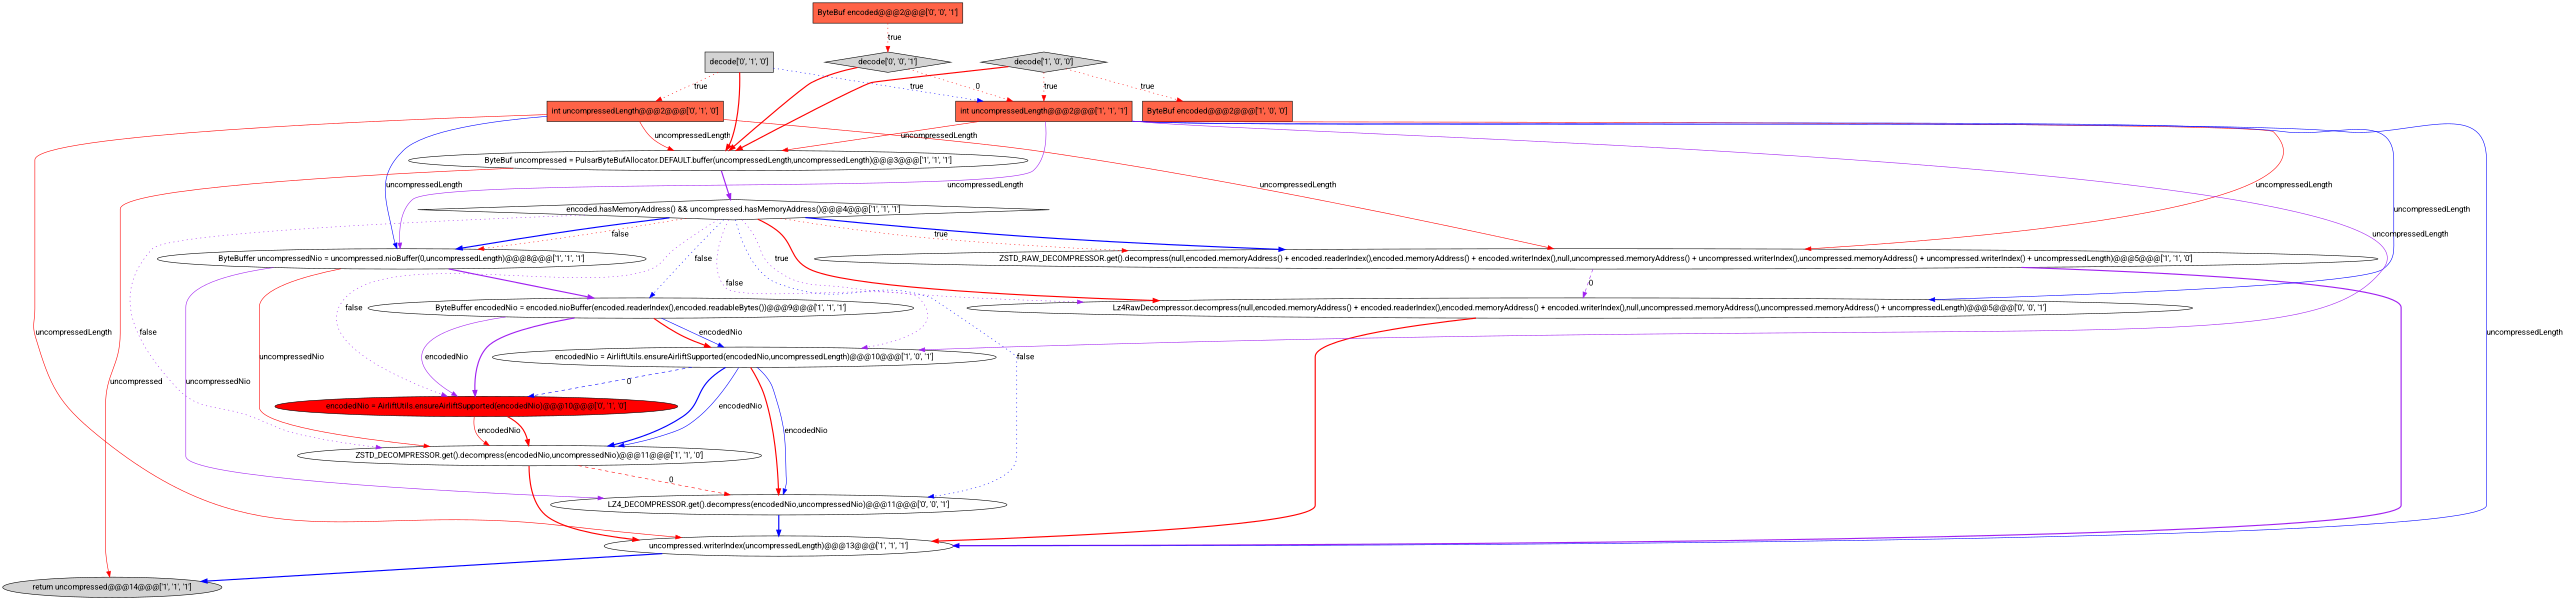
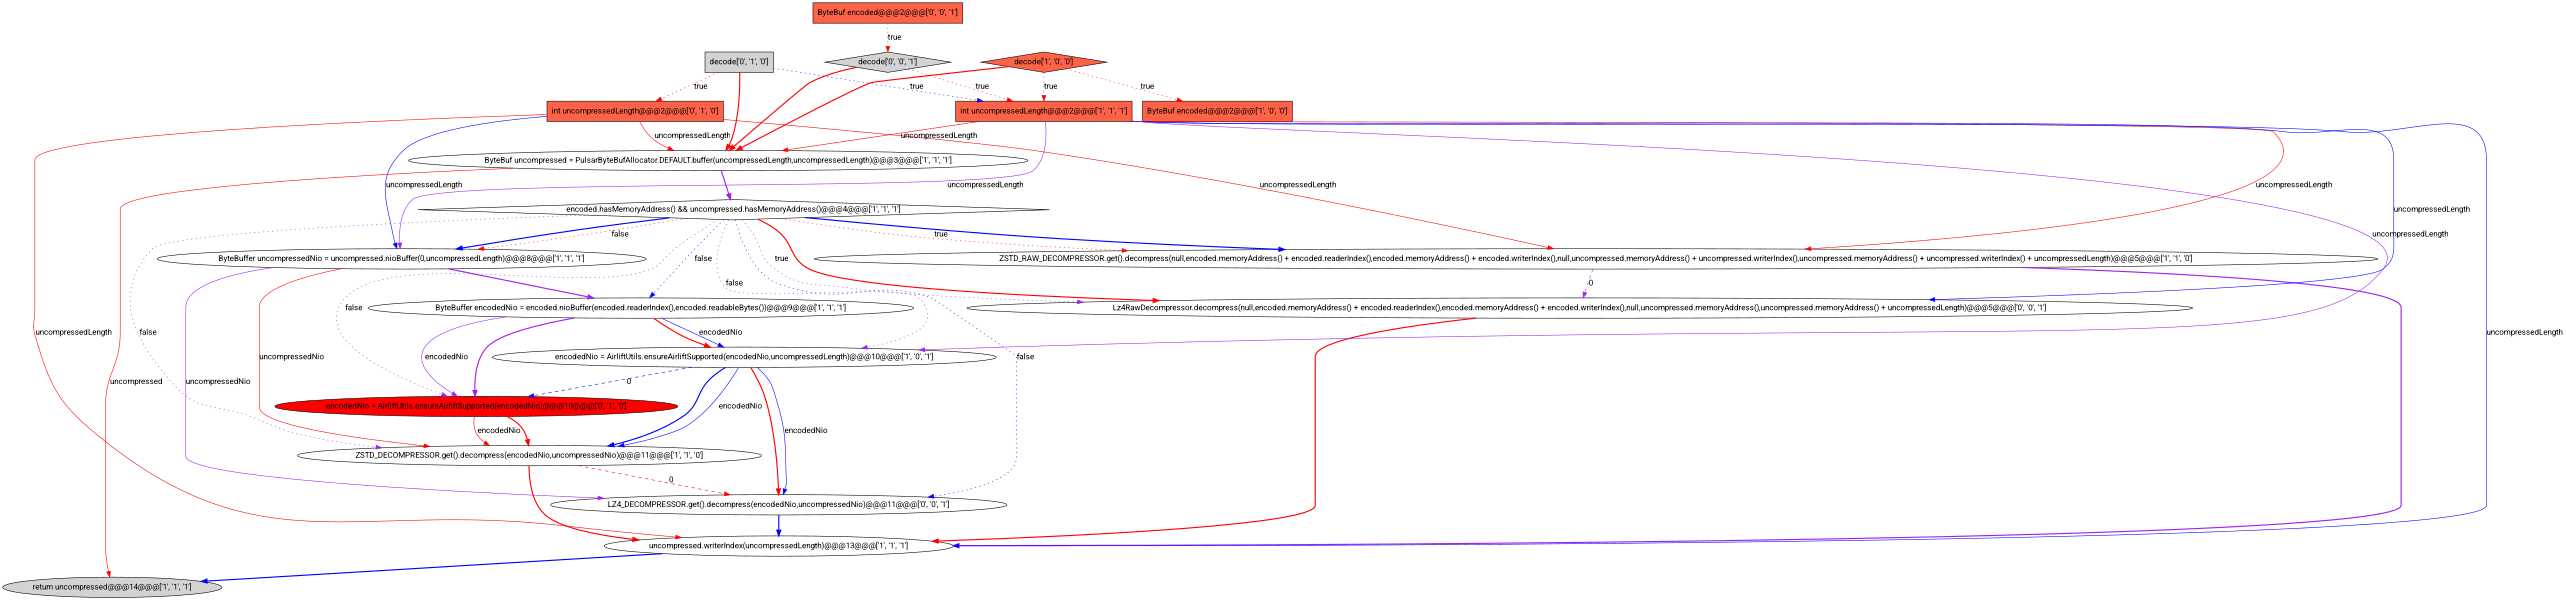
node "decode['1', '0', '0']": fillcolor lightgray -> tomato
edge "decode['0', '0', '1']" -> "int uncompressedLength@@@2@@@['1', '1', '1']": label "0" -> "true"
